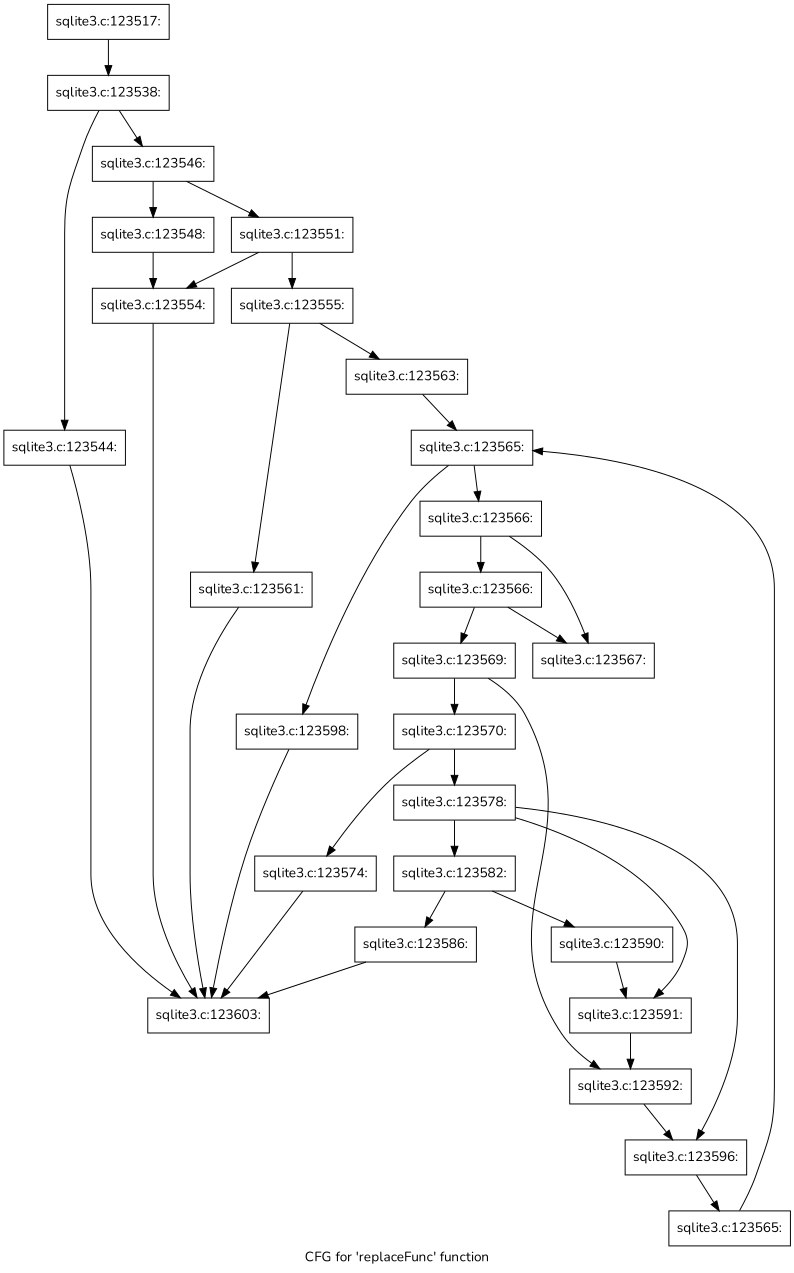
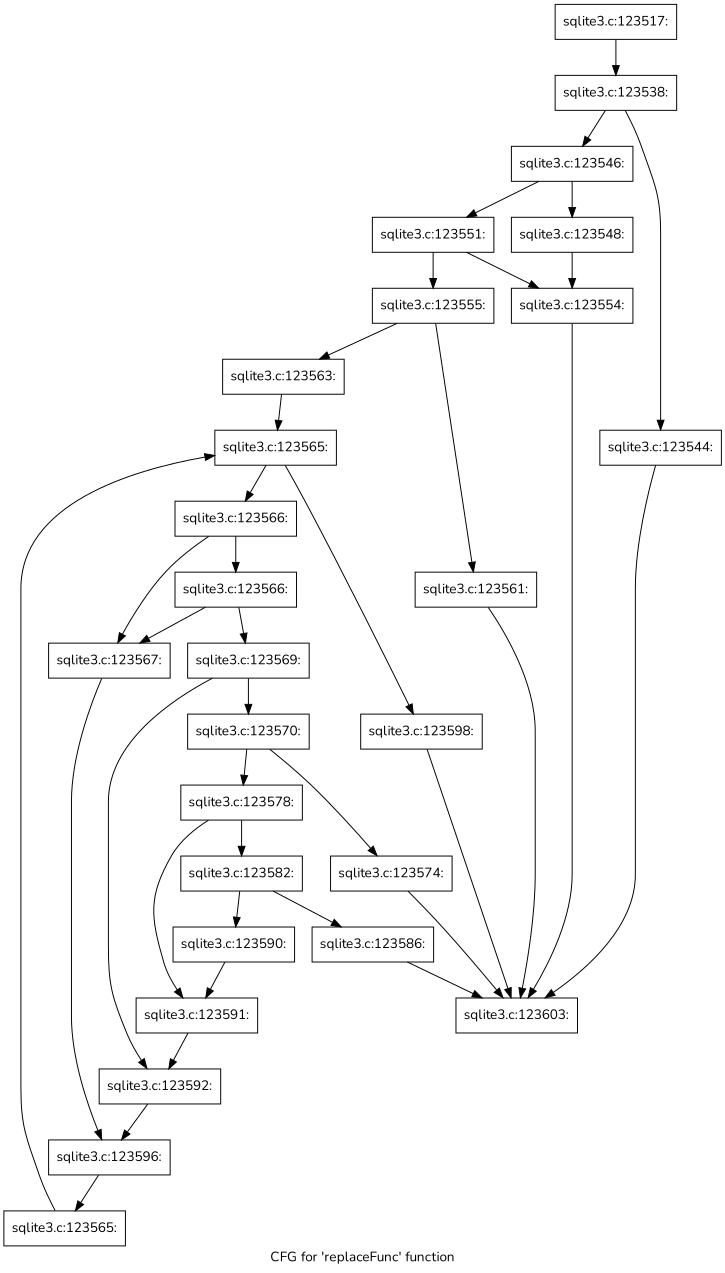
edge "sqlite3.c:123578:" -> "sqlite3.c:123596:": now "sqlite3.c:123567:" -> "sqlite3.c:123596:"
